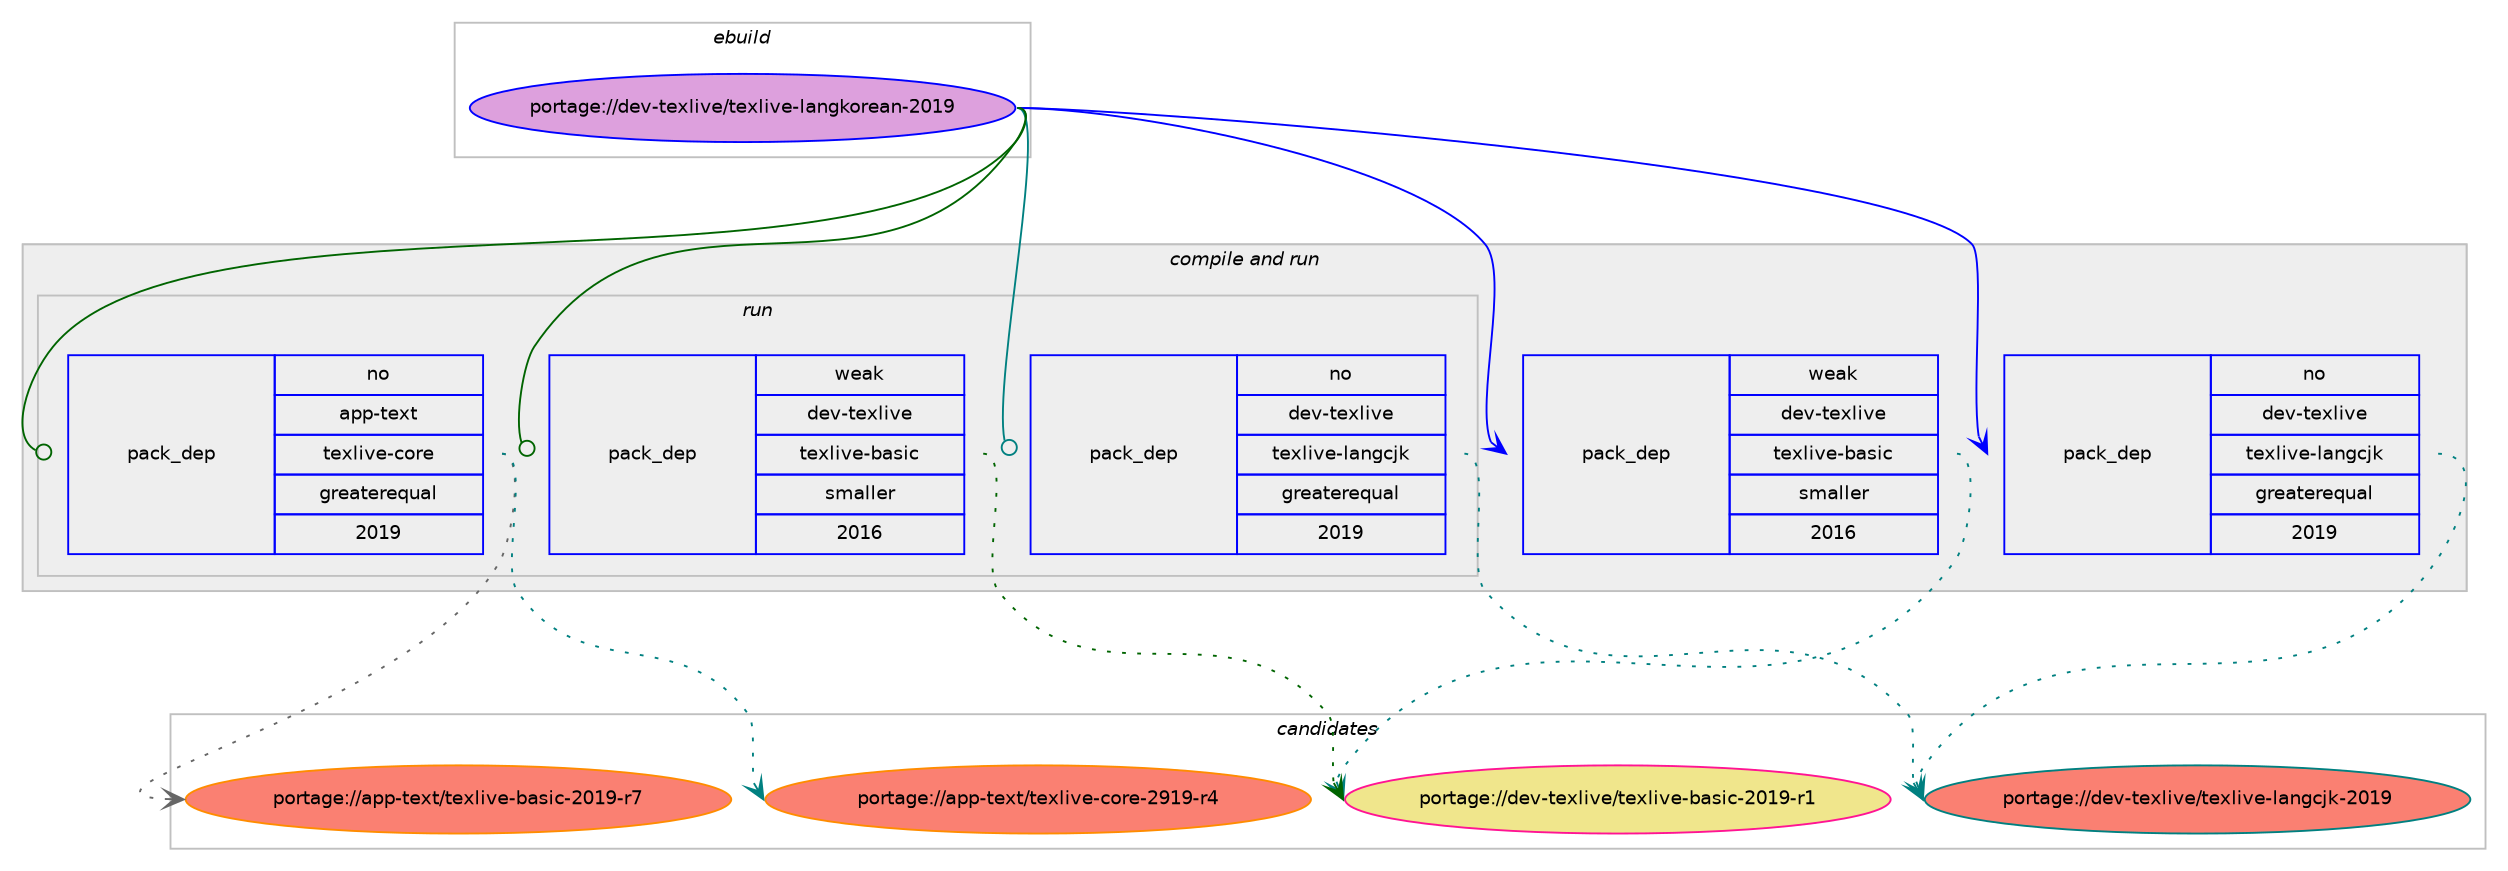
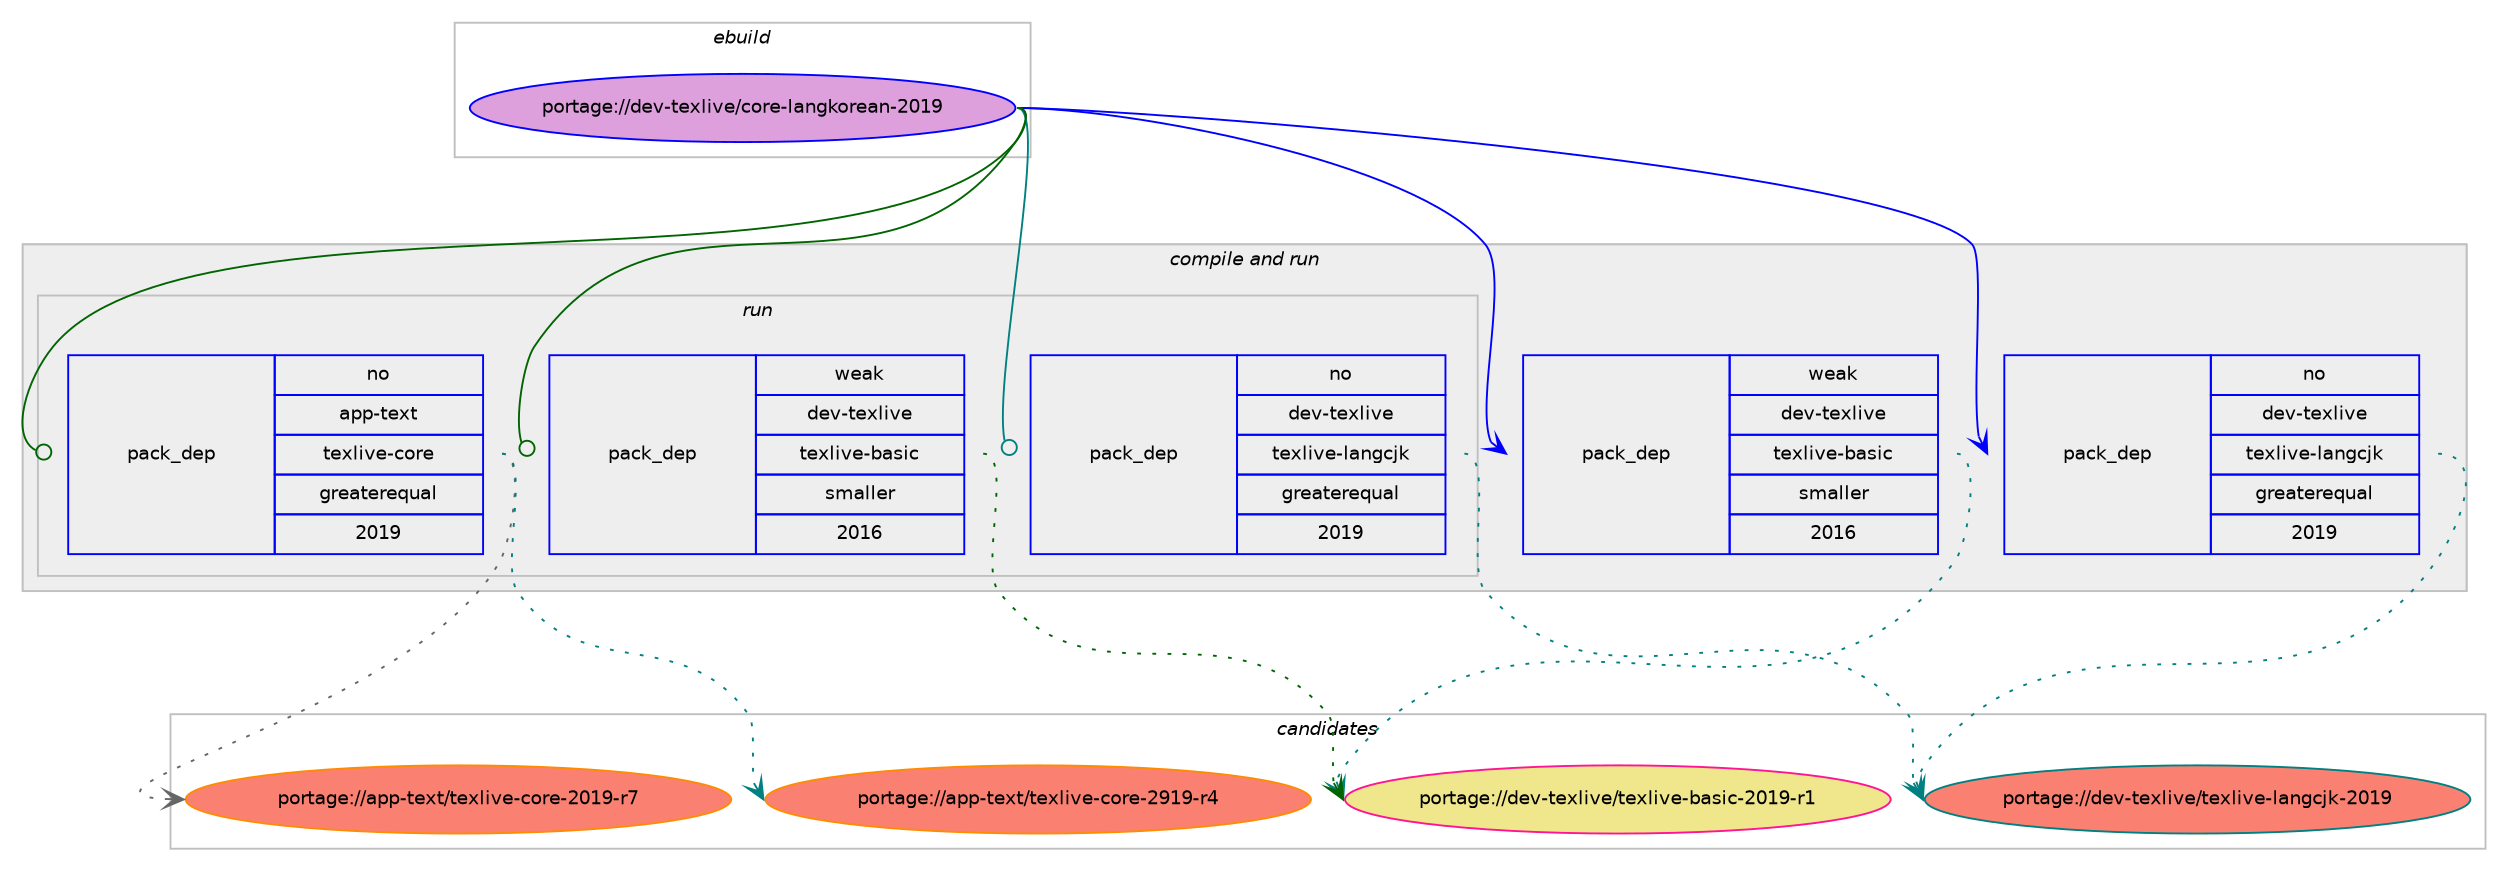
node "portage://dev-texlive/texlive-langkorean-2019": label "portage://dev-texlive/texlive-langkorean-2019" -> "portage://dev-texlive/core-langkorean-2019"
node "portage://app-text/texlive-basic-2019-r7": label "portage://app-text/texlive-basic-2019-r7" -> "portage://app-text/texlive-core-2019-r7"
